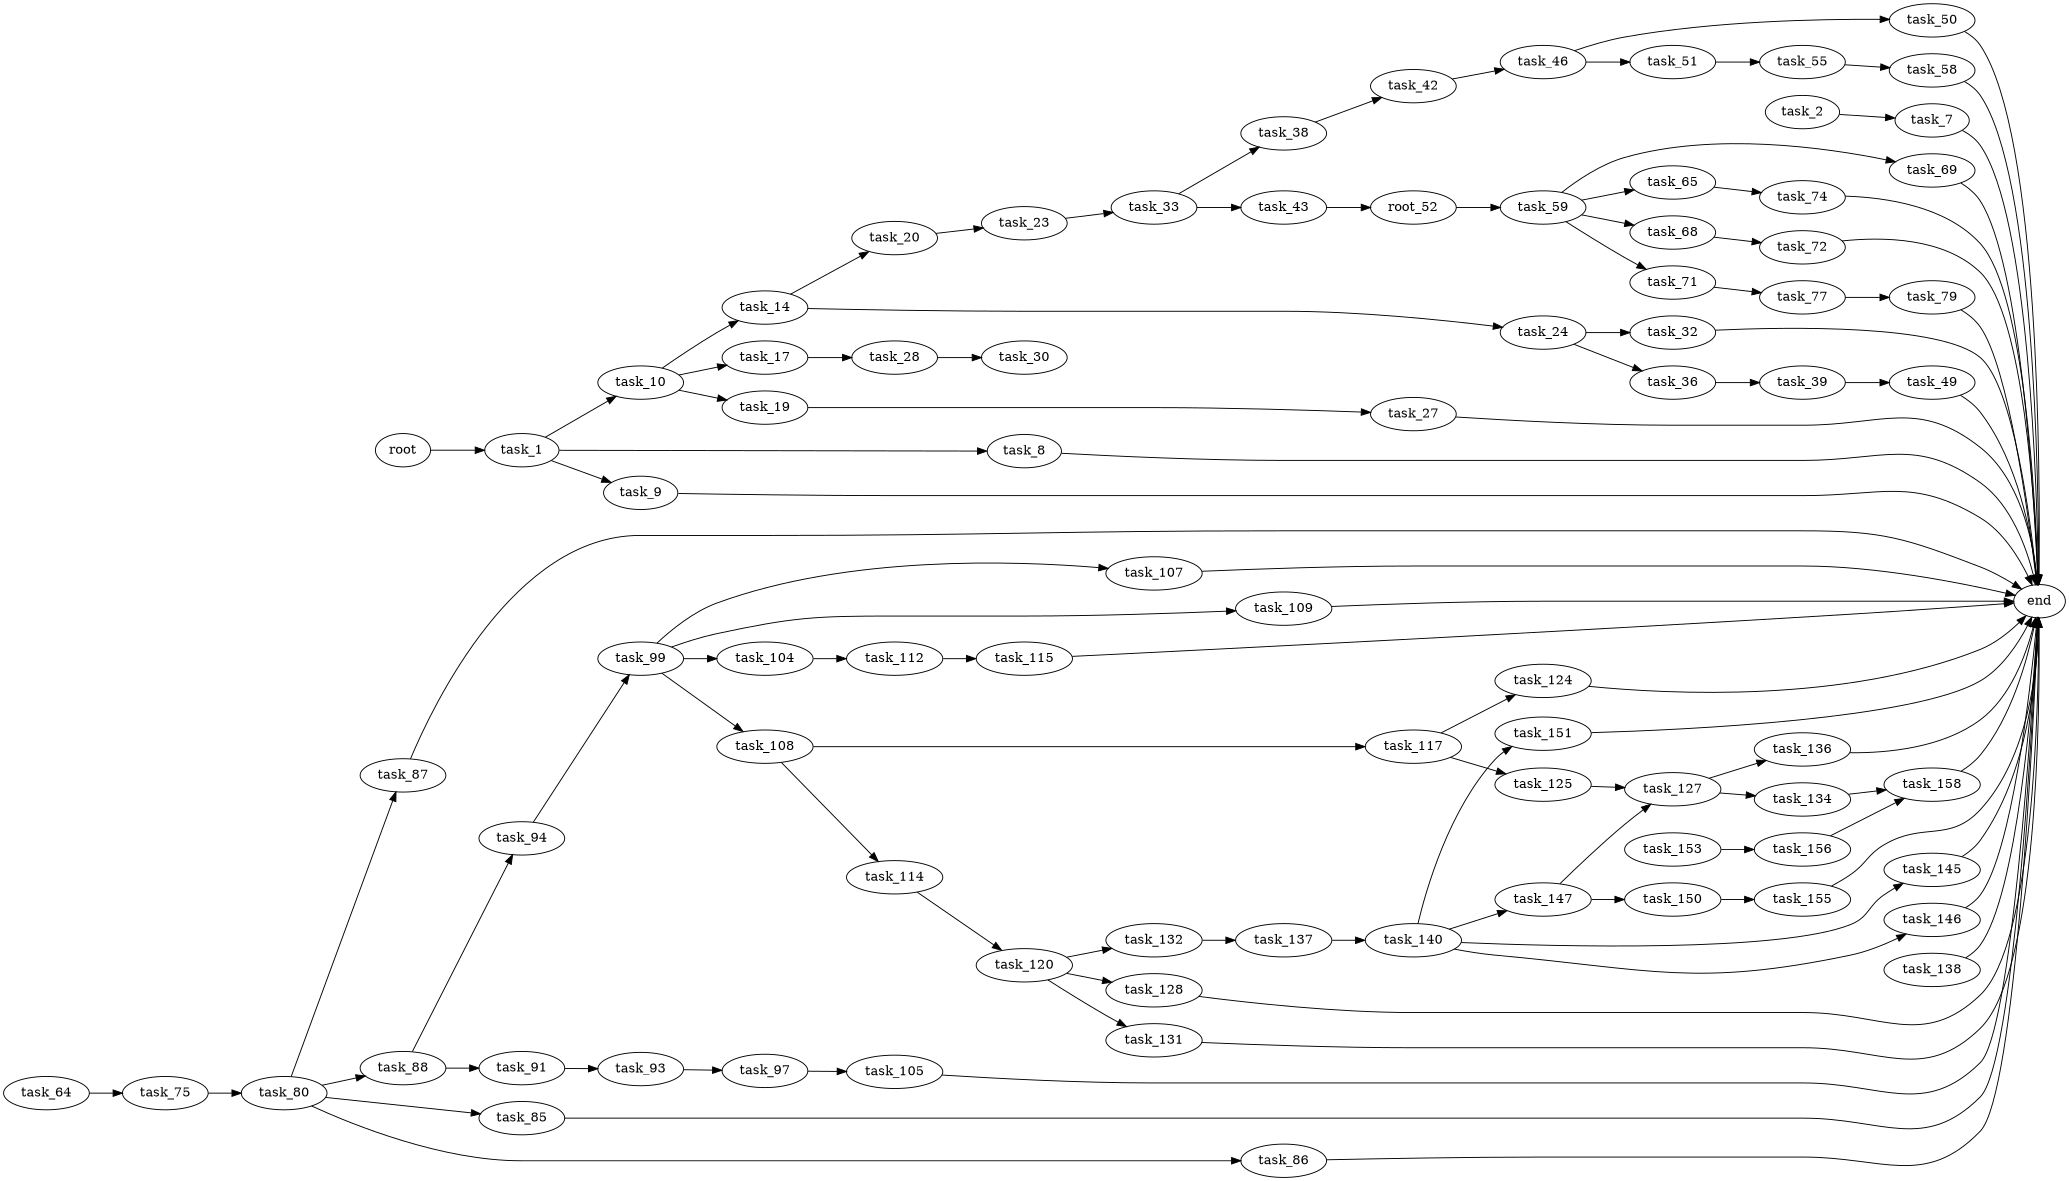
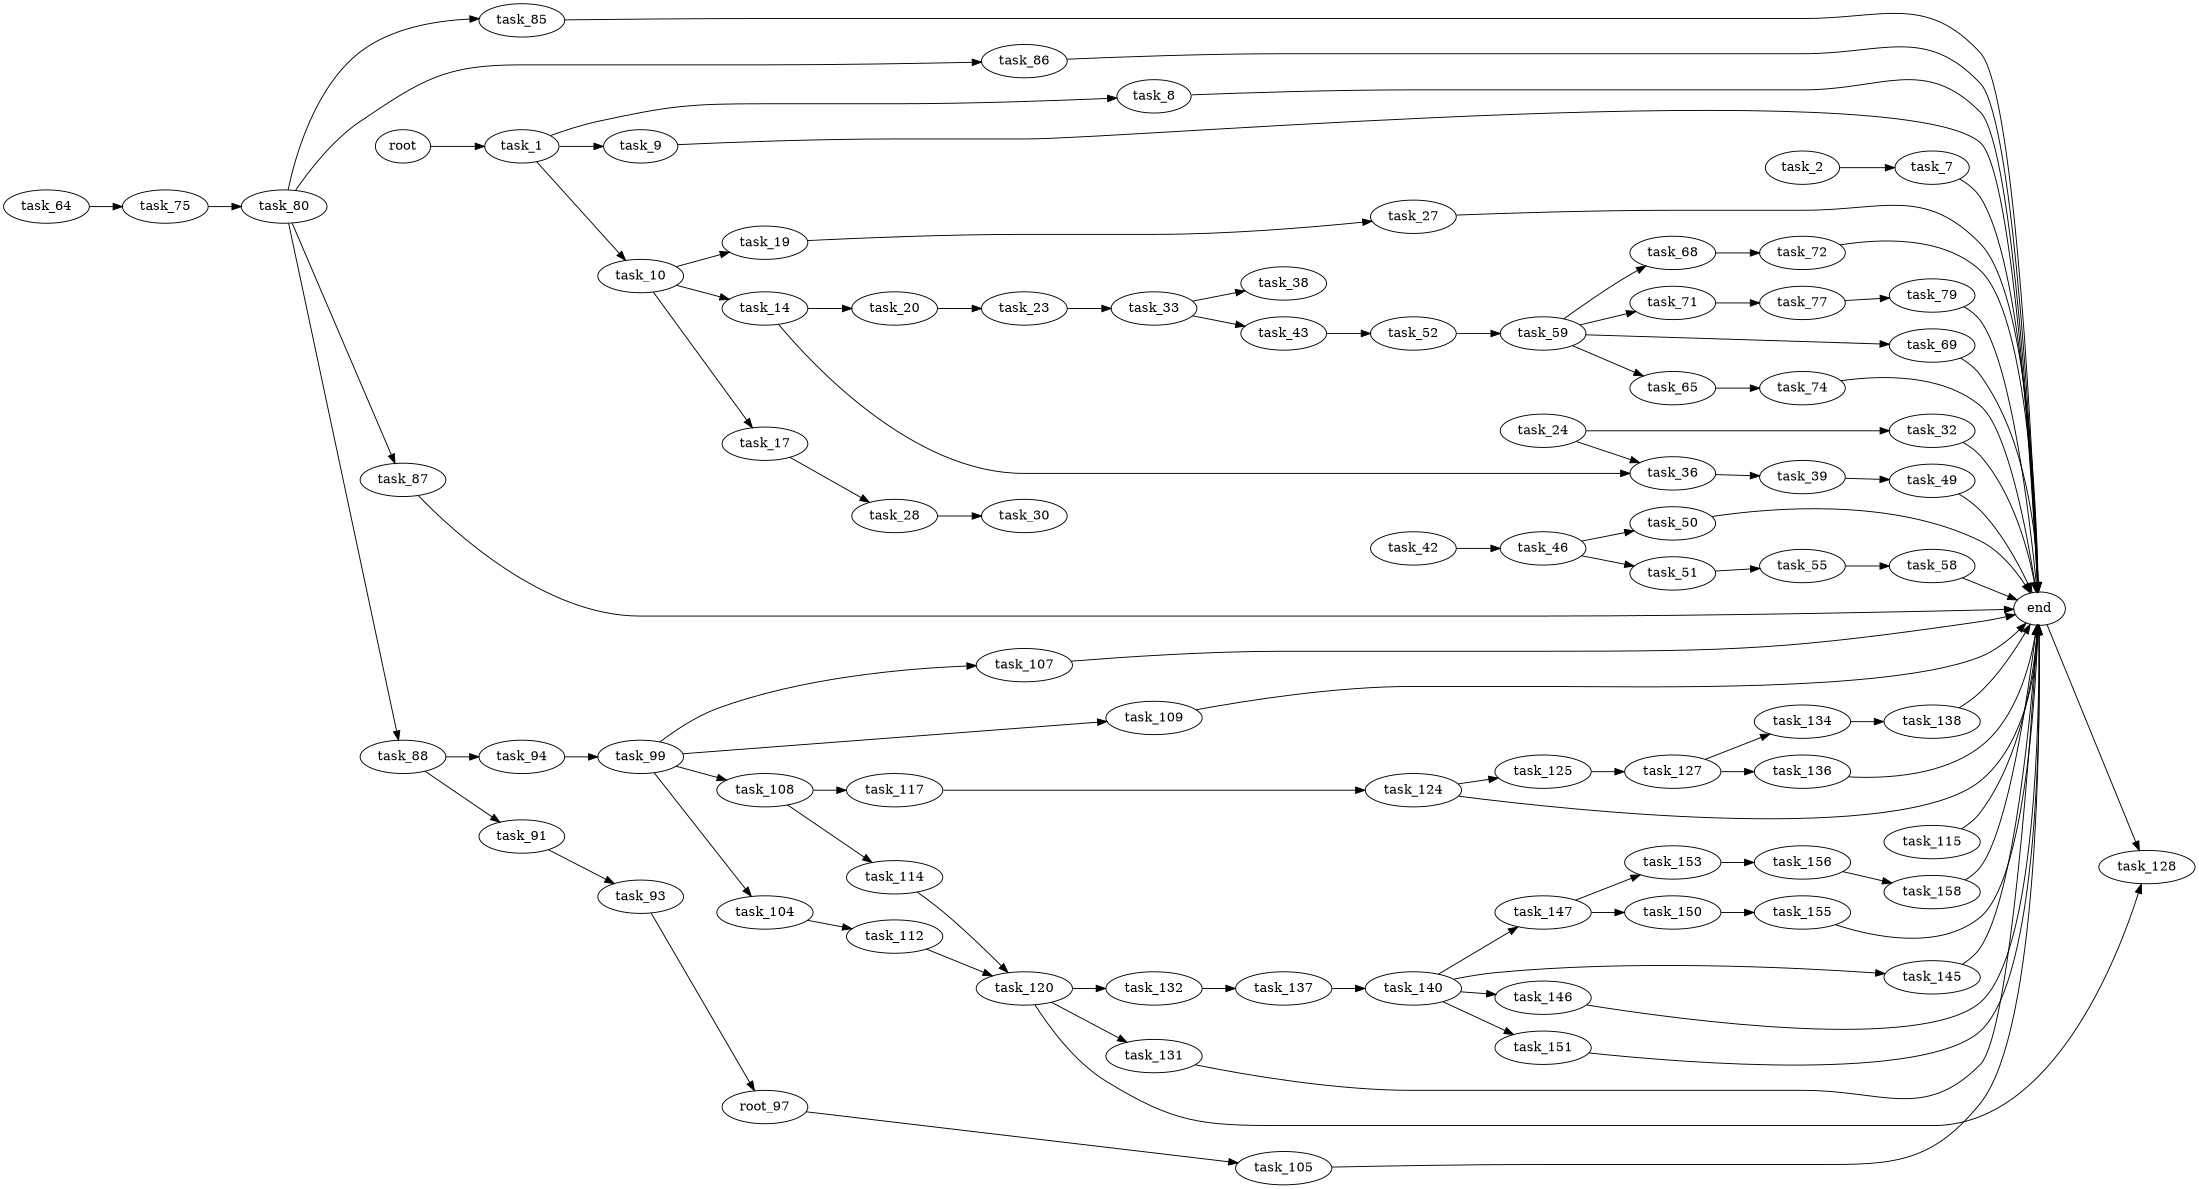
edge "task_38" -> "task_42": removed
node "root_52": label "root_52" -> "task_52"
edge "task_14" -> "task_24": now "task_14" -> "task_36"
edge "task_112" -> "task_115": now "task_112" -> "task_120"
edge "task_117" -> "task_125": now "task_124" -> "task_125"
edge "task_134" -> "task_158": now "task_134" -> "task_138"
edge "task_147" -> "task_127": now "task_147" -> "task_153"
edge "task_128" -> "end": reversed
node "task_97": label "task_97" -> "root_97"
